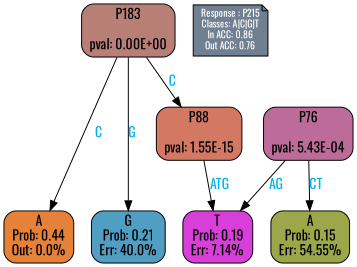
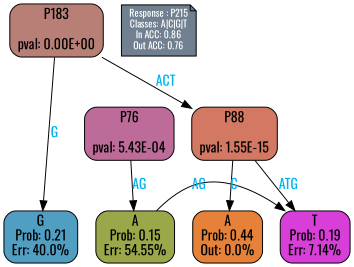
edge "P183 pval: 0.00E+00" -> "P88 pval: 1.55E-15": label "C" -> "ACT"
edge "P183 pval: 0.00E+00" -> "A Prob: 0.44 Out: 0.0%": now "P88 pval: 1.55E-15" -> "A Prob: 0.44 Out: 0.0%"
edge "P76 pval: 5.43E-04" -> "T Prob: 0.19 Err: 7.14%": now "A Prob: 0.15 Err: 54.55%" -> "T Prob: 0.19 Err: 7.14%"
edge "P76 pval: 5.43E-04" -> "A Prob: 0.15 Err: 54.55%": label "CT" -> "AG"
